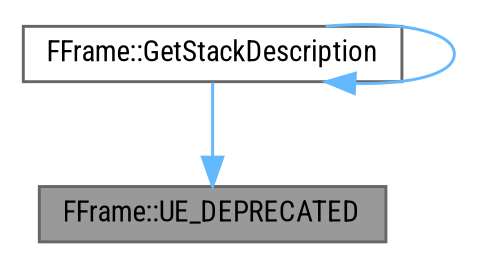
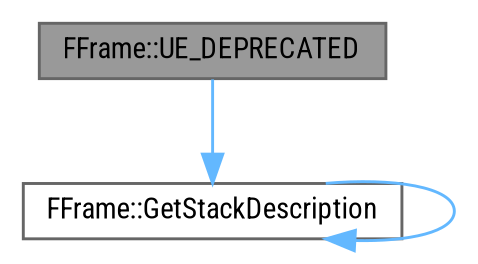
edge "FFrame::GetStackDescription" -> "FFrame::UE_DEPRECATED": reversed
